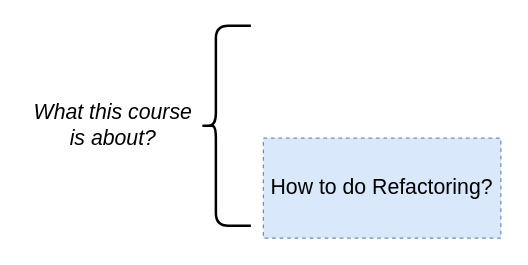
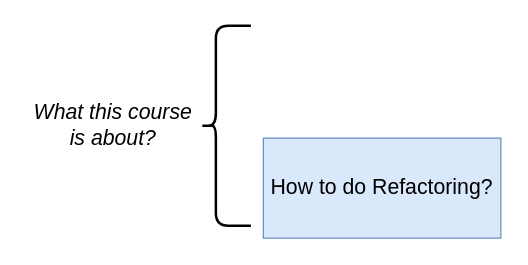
node "How to do Refactoring?": style dashed -> solid
